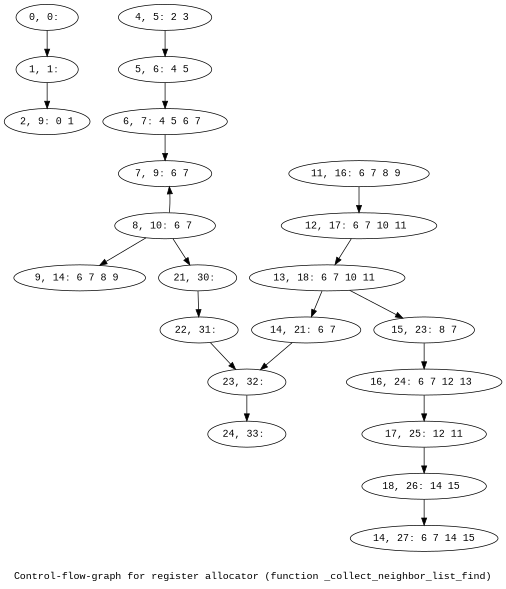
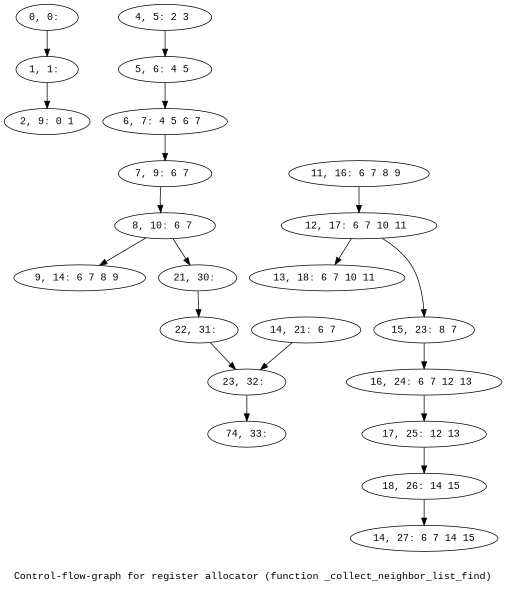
edge "8, 10: 6 7" -> "7, 9: 6 7": reversed
edge "13, 18: 6 7 10 11" -> "14, 21: 6 7": removed
edge "13, 18: 6 7 10 11" -> "15, 23: 8 7": now "12, 17: 6 7 10 11" -> "15, 23: 8 7"
node "24, 33:": label "24, 33:" -> "74, 33:"
node "17, 25: 12 11": label "17, 25: 12 11" -> "17, 25: 12 13"
